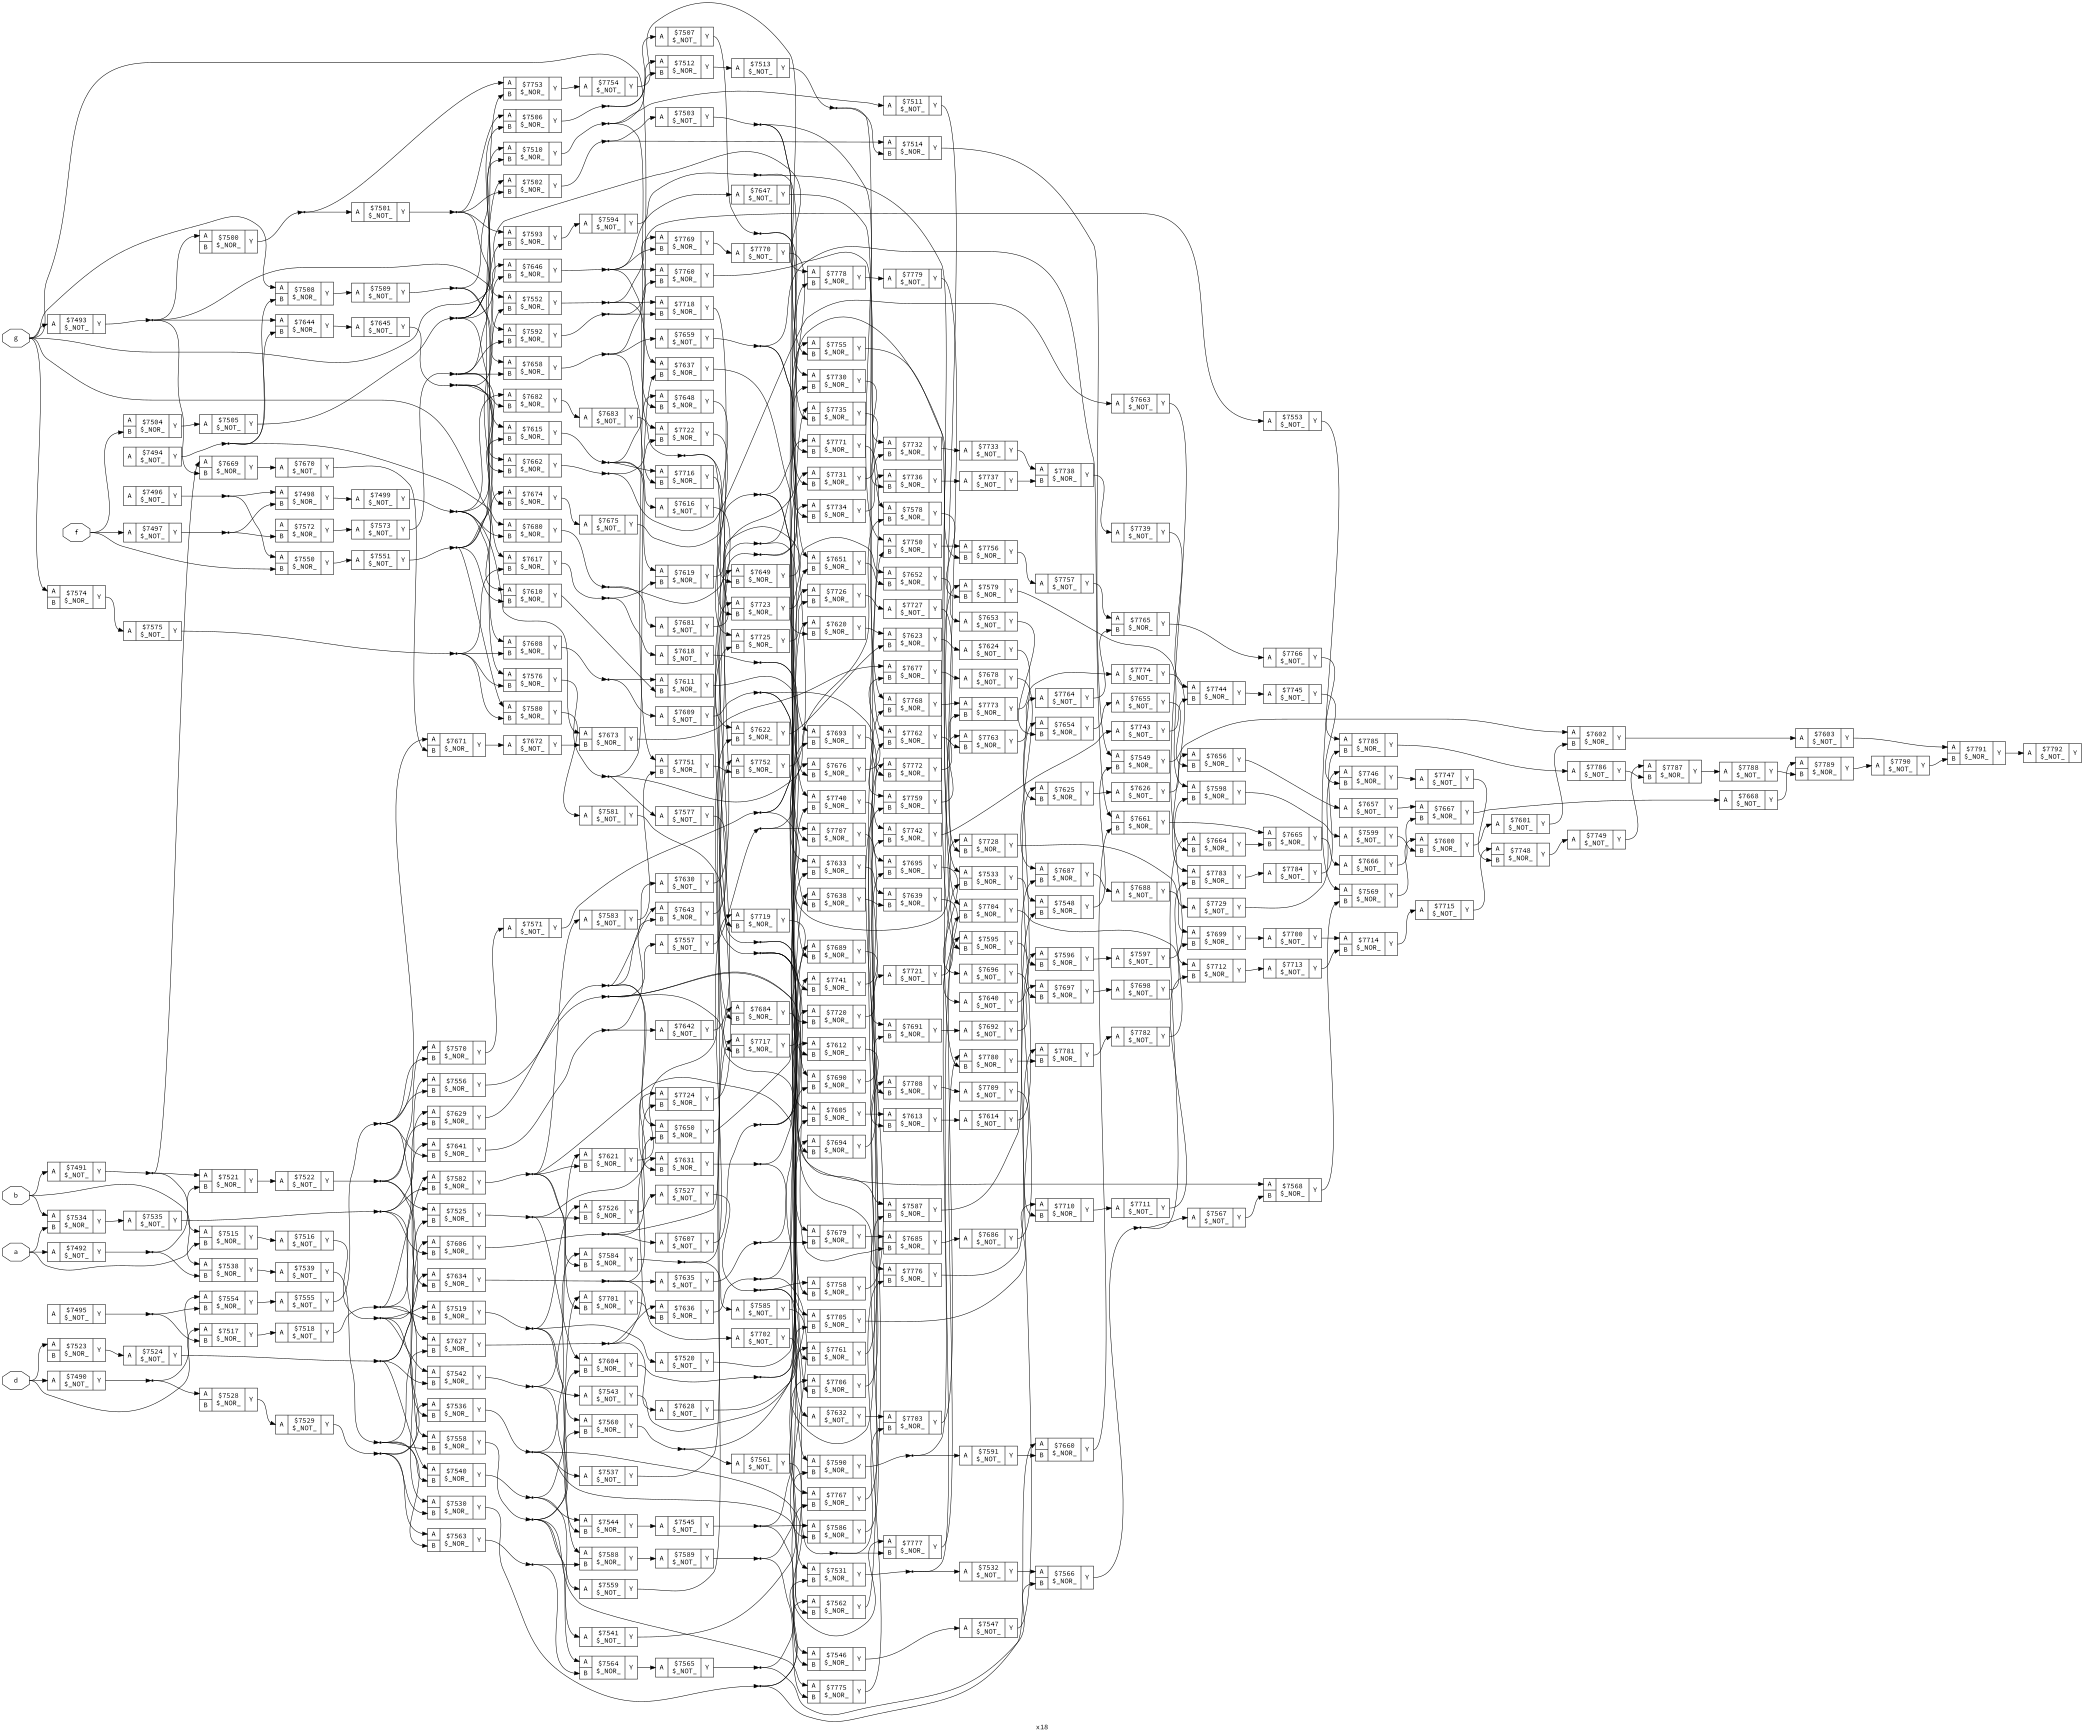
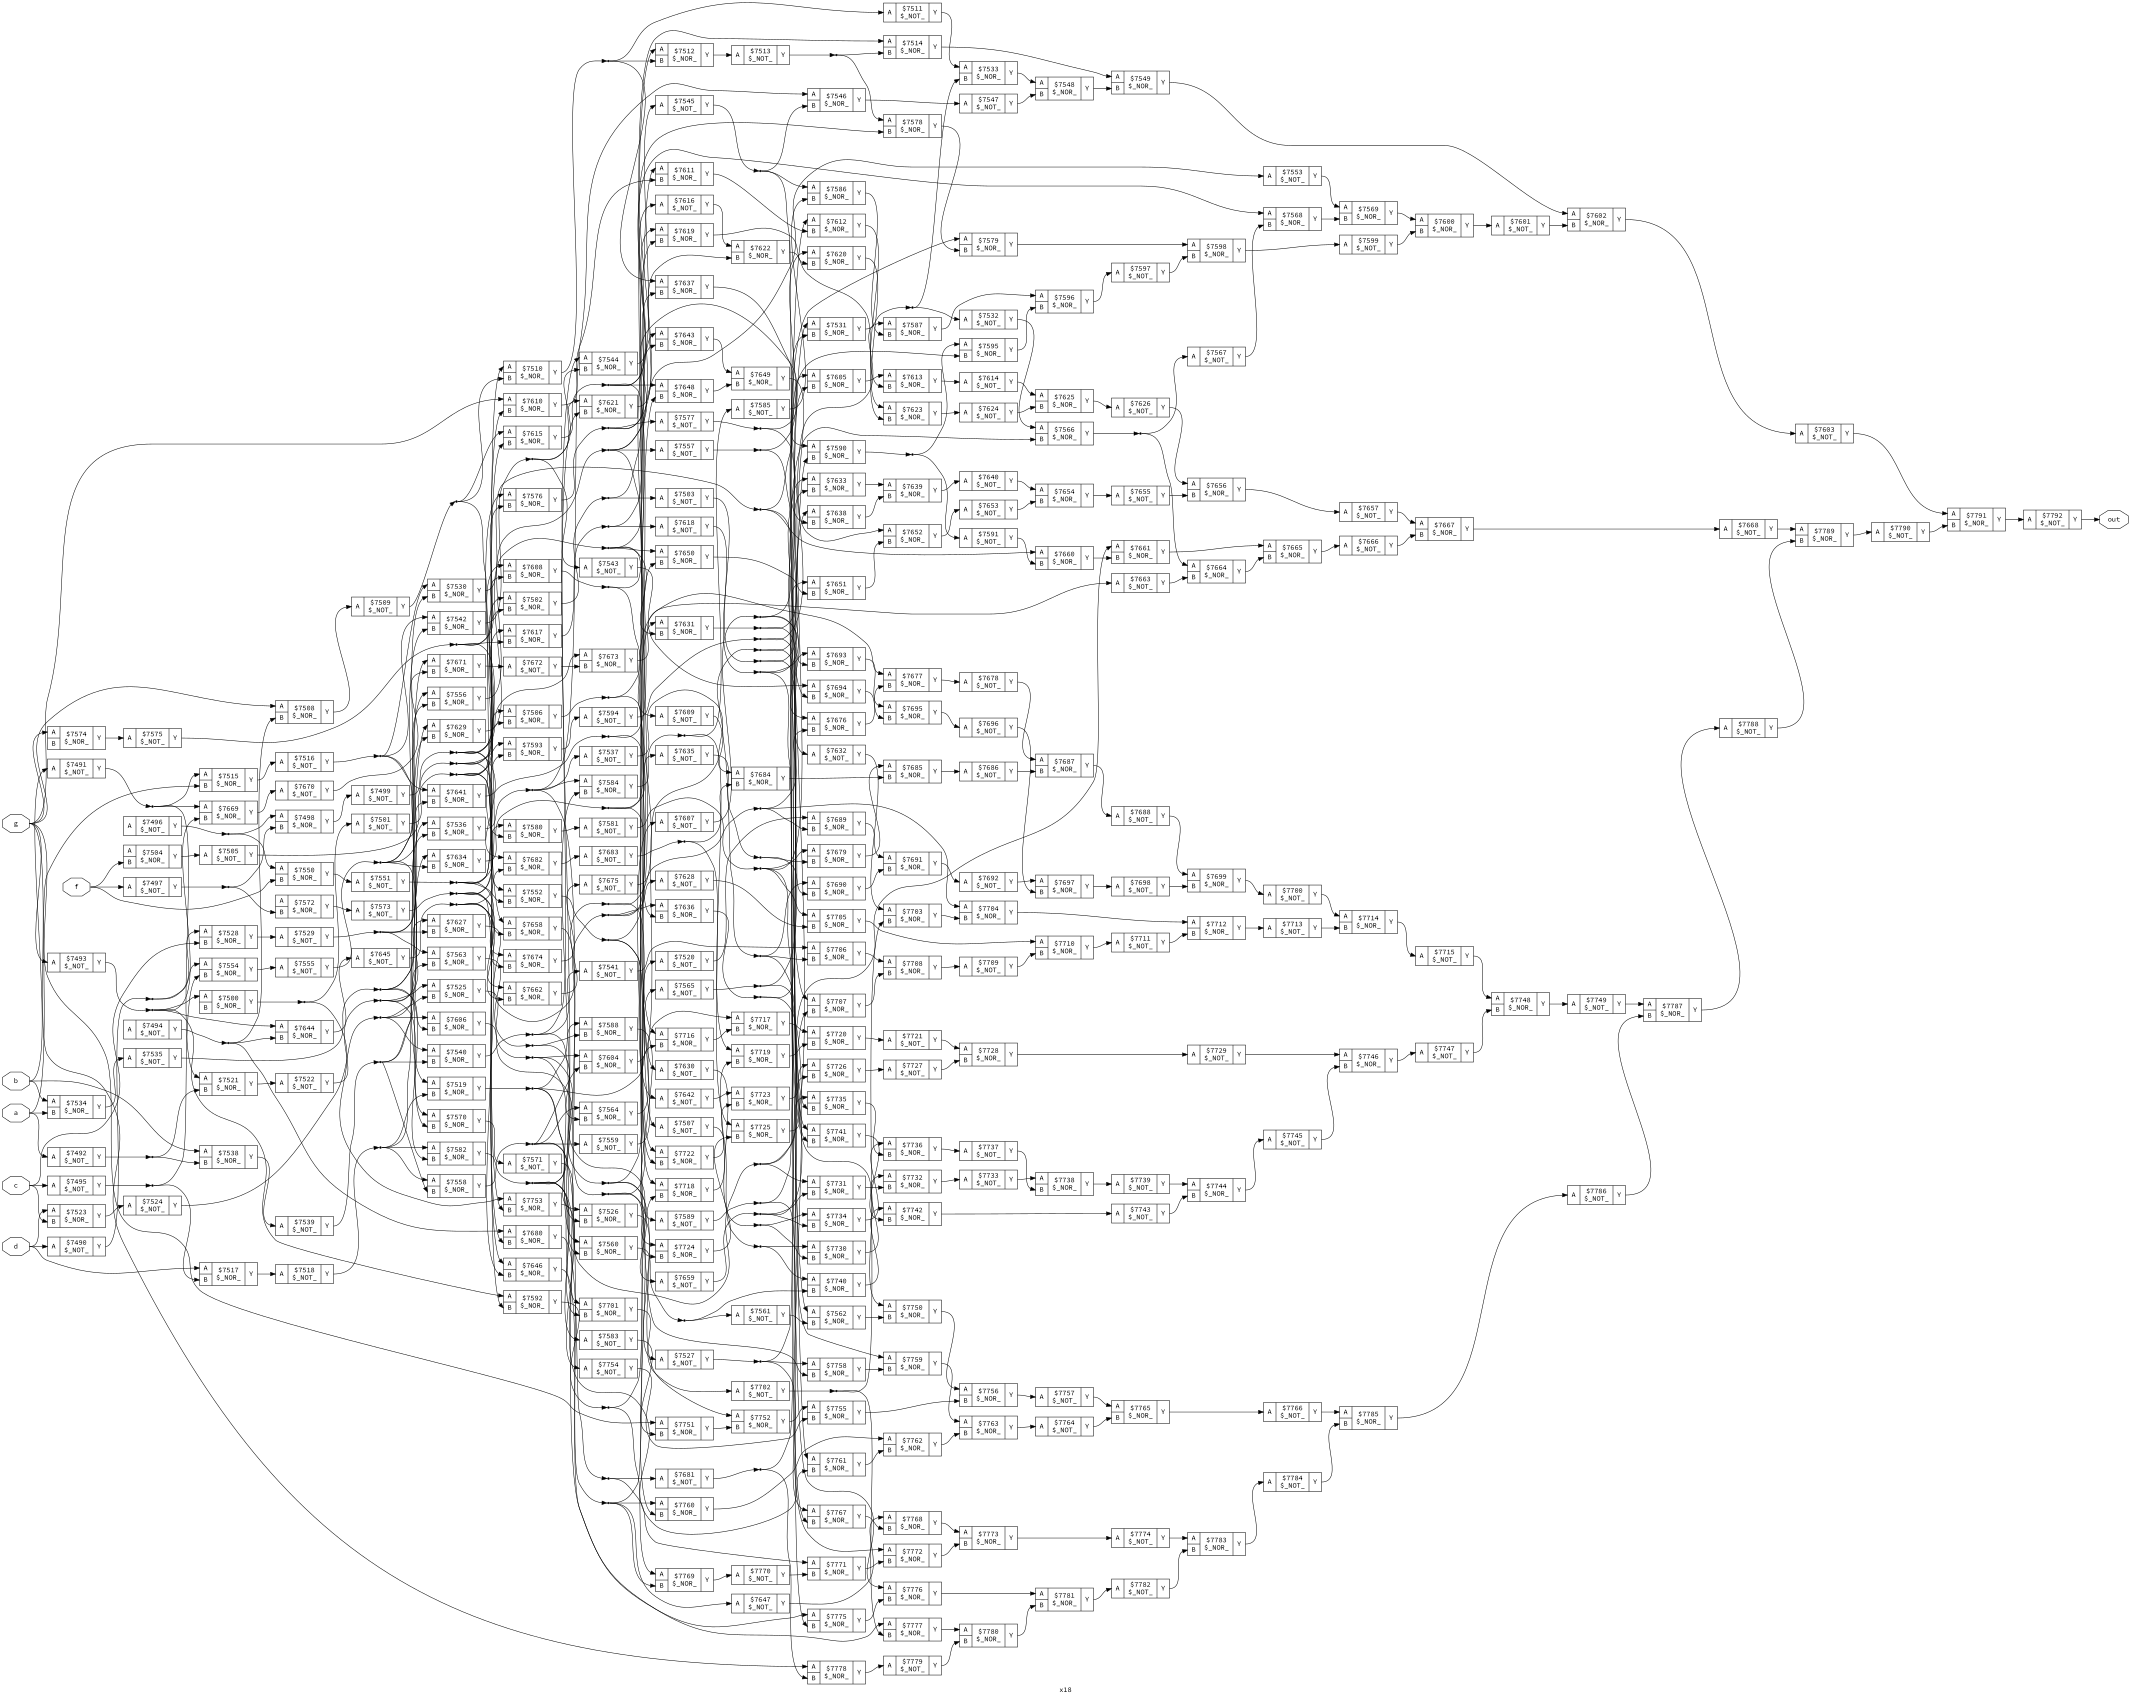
node "out": added
node "c": added
